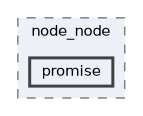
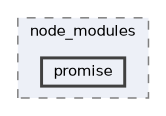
cluster "node_node": label "node_node" -> "node_modules"
